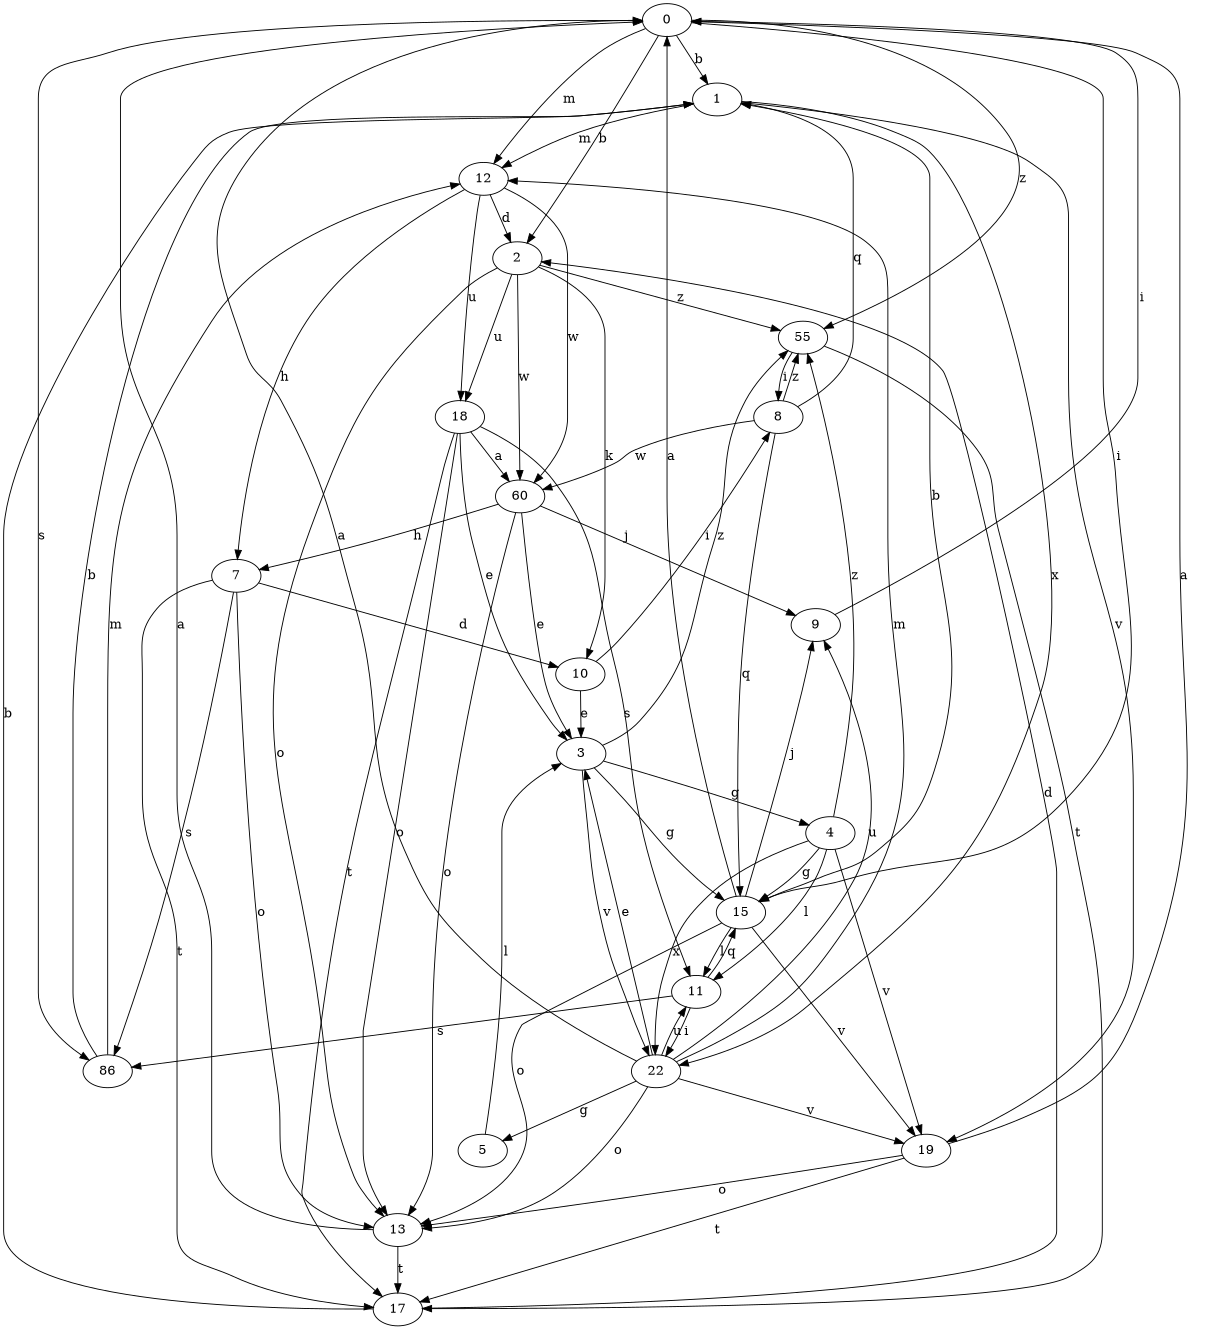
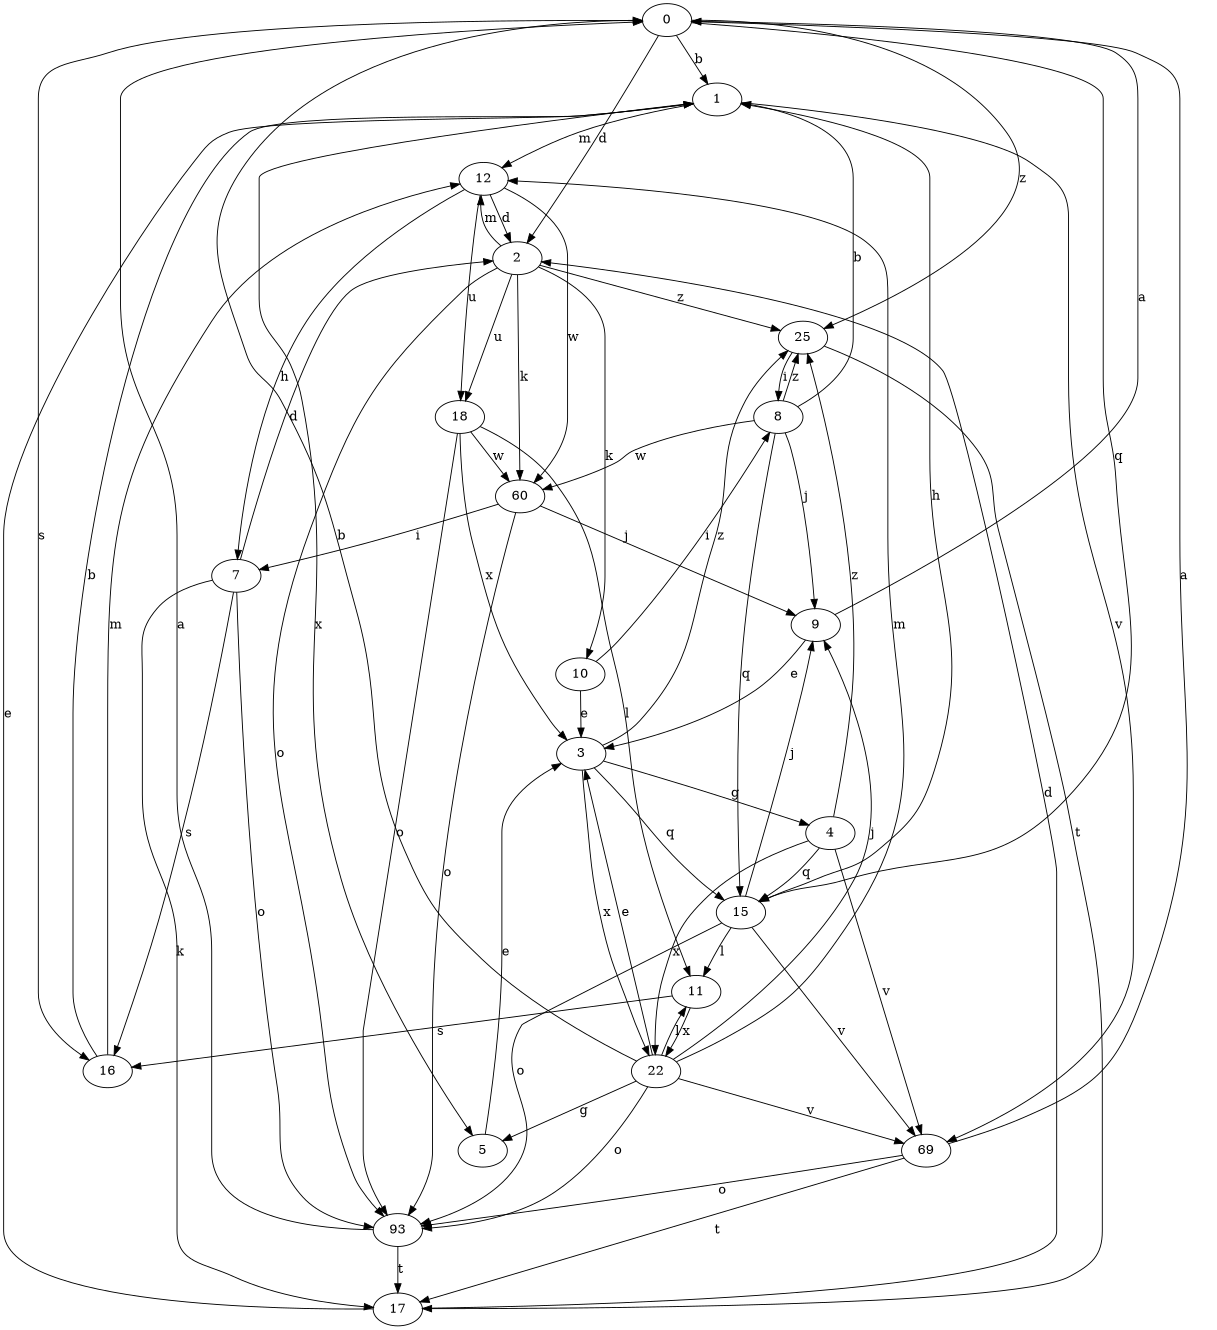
edge "0" -> "12": now "2" -> "12"
edge "0" -> "2": label "b" -> "d"
edge "8" -> "1": label "q" -> "b"
edge "9" -> "0": label "i" -> "a"
node "55": label "55" -> "25"
edge "2" -> "60": label "w" -> "k"
edge "18" -> "60": label "a" -> "w"
edge "0" -> "15": label "i" -> "q"
edge "15" -> "0": removed, label "a"
edge "15" -> "1": label "b" -> "h"
edge "8" -> "9": added, label "j"
edge "22" -> "0": label "a" -> "b"
edge "60" -> "7": label "h" -> "i"
edge "18" -> "3": label "e" -> "x"
edge "1" -> "22": now "1" -> "5"
edge "7" -> "10": now "7" -> "2"
edge "60" -> "3": now "9" -> "3"
edge "17" -> "1": label "b" -> "e"
edge "18" -> "11": label "s" -> "l"
edge "3" -> "15": label "g" -> "q"
edge "22" -> "9": label "u" -> "j"
edge "18" -> "17": removed, label "t"
edge "4" -> "15": label "g" -> "q"
edge "3" -> "22": label "v" -> "x"
edge "4" -> "11": removed, label "l"
edge "7" -> "17": label "t" -> "k"
edge "5" -> "3": label "l" -> "e"
edge "11" -> "15": removed, label "q"
edge "22" -> "11": label "u" -> "l"
edge "11" -> "22": label "i" -> "x"
node "86": label "86" -> "16"
node "19": label "19" -> "69"
node "13": label "13" -> "93"
